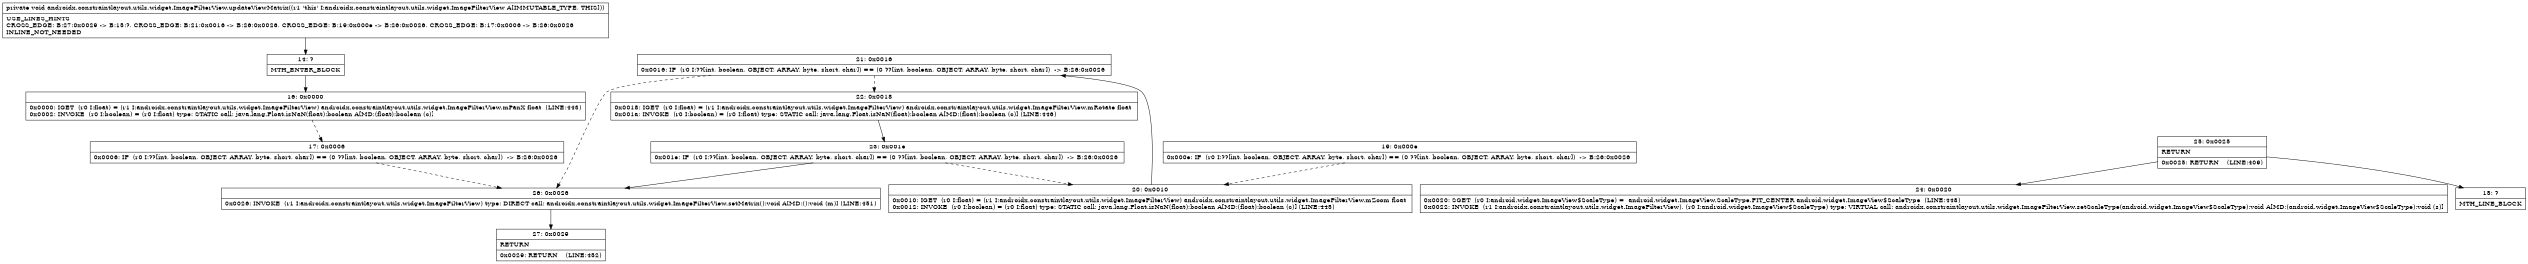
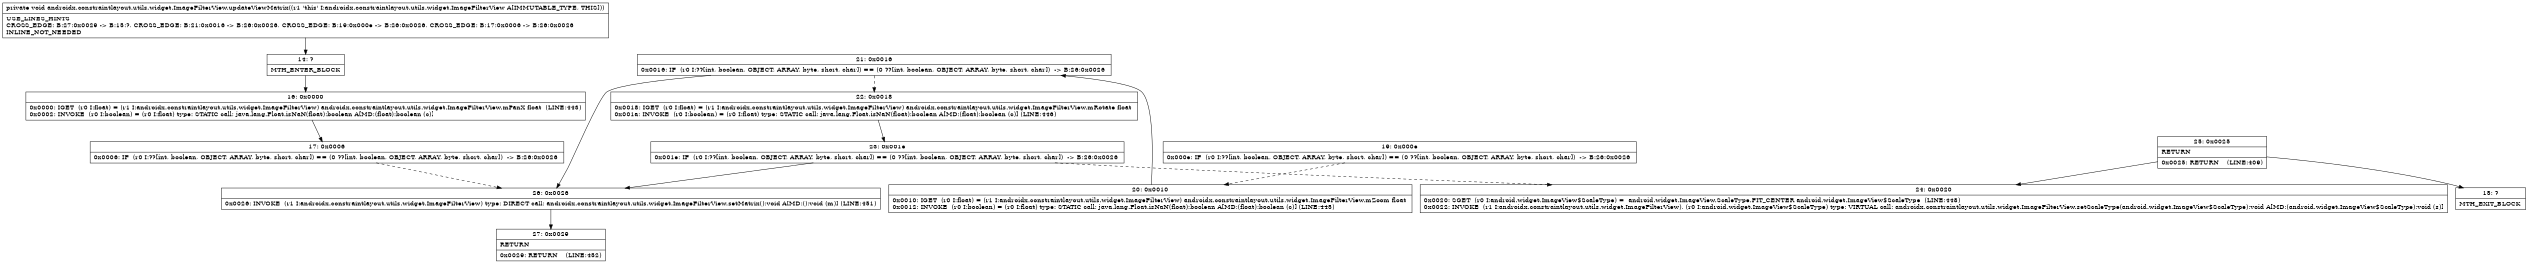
edge "21: 0x0016" -> "26: 0x0026": style dashed -> solid
edge "16: 0x0000" -> "17: 0x0006": style dashed -> solid
edge "23: 0x001e" -> "20: 0x0010": now "23: 0x001e" -> "24: 0x0020"
node "15: ?": text "MTH_LINE_BLOCK" -> "MTH_EXIT_BLOCK"
